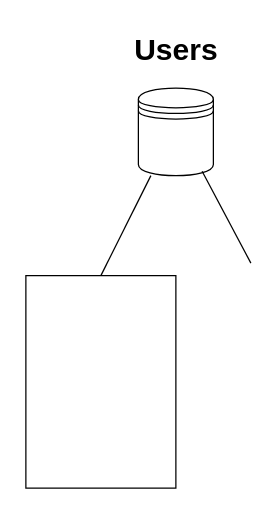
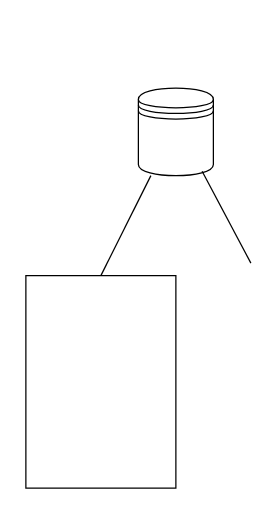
node "Users": removed
